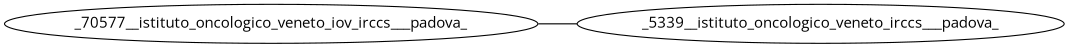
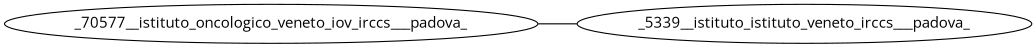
node "_5339__istituto_oncologico_veneto_irccs___padova_": label "_5339__istituto_oncologico_veneto_irccs___padova_" -> "_5339__istituto_istituto_veneto_irccs___padova_"
